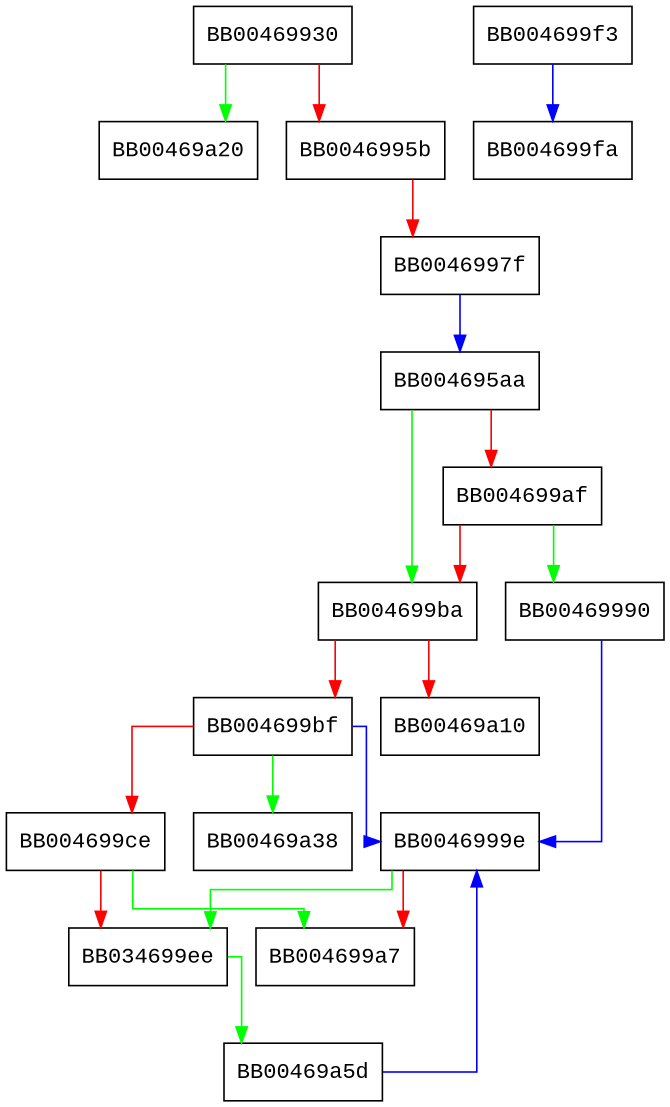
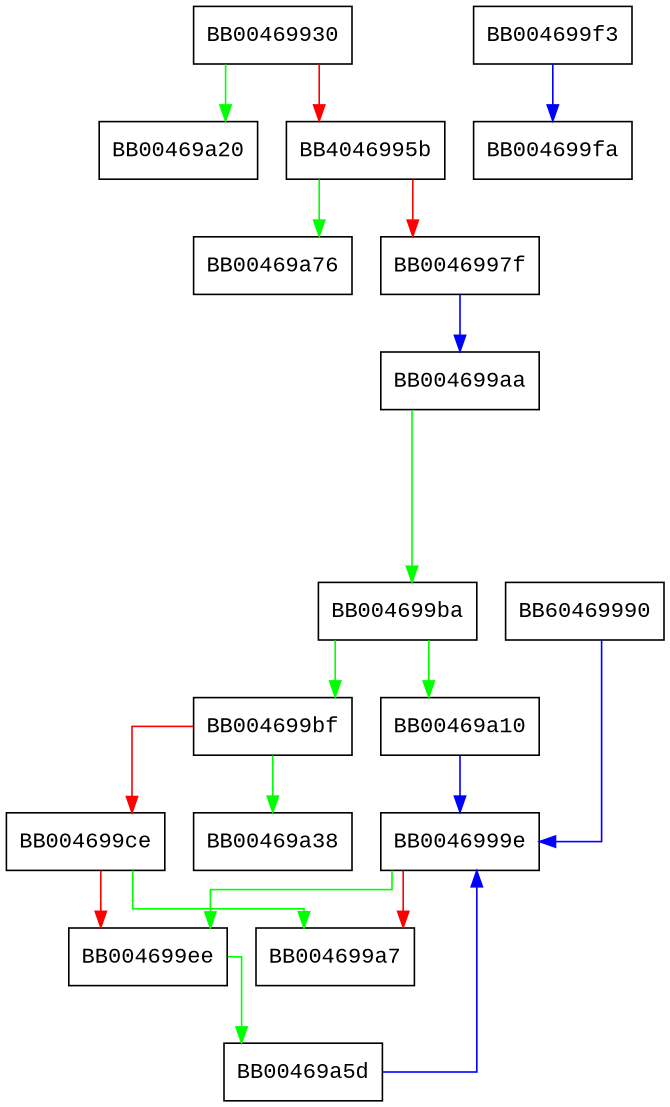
node "BB0046995b": label "BB0046995b" -> "BB4046995b"
node "BB00469a76": added
node "BB004695aa": label "BB004695aa" -> "BB004699aa"
node "BB004699af": removed
node "BB00469990": label "BB00469990" -> "BB60469990"
edge "BB004699ba" -> "BB004699bf": color red -> green
edge "BB004699ba" -> "BB00469a10": color red -> green
edge "BB004699bf" -> "BB0046999e": now "BB00469a10" -> "BB0046999e"
node "BB034699ee": label "BB034699ee" -> "BB004699ee"
